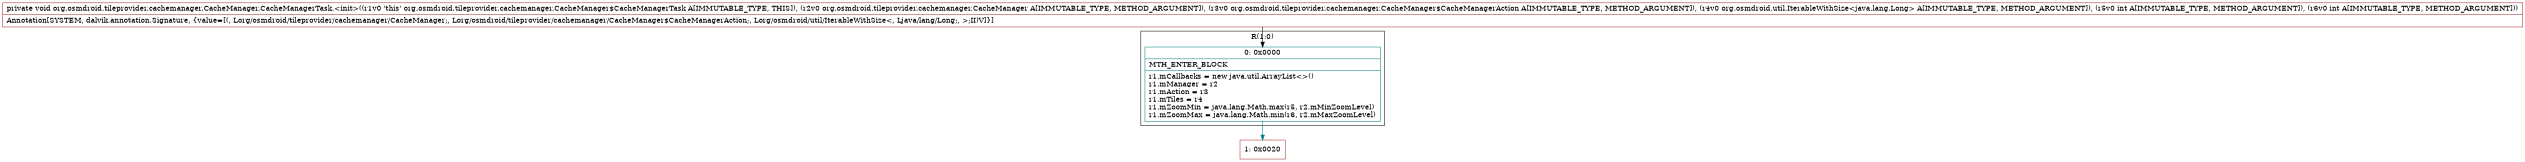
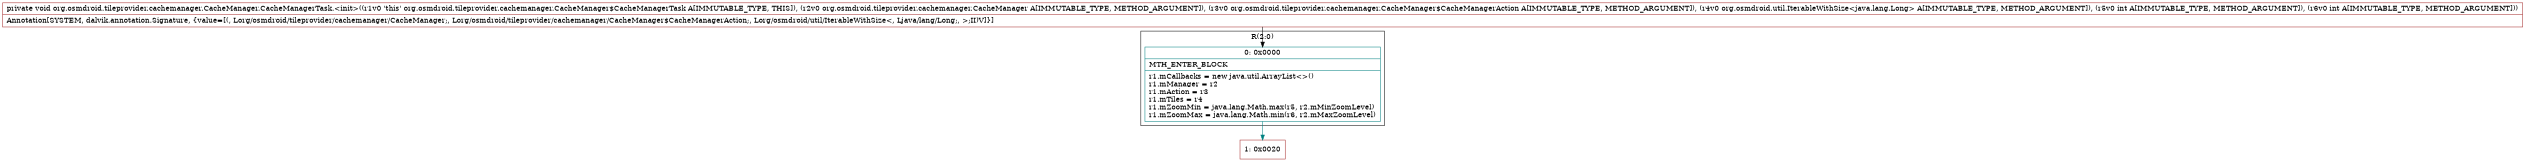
cluster "R(1:0)": label "R(1:0)" -> "R(2:0)"
